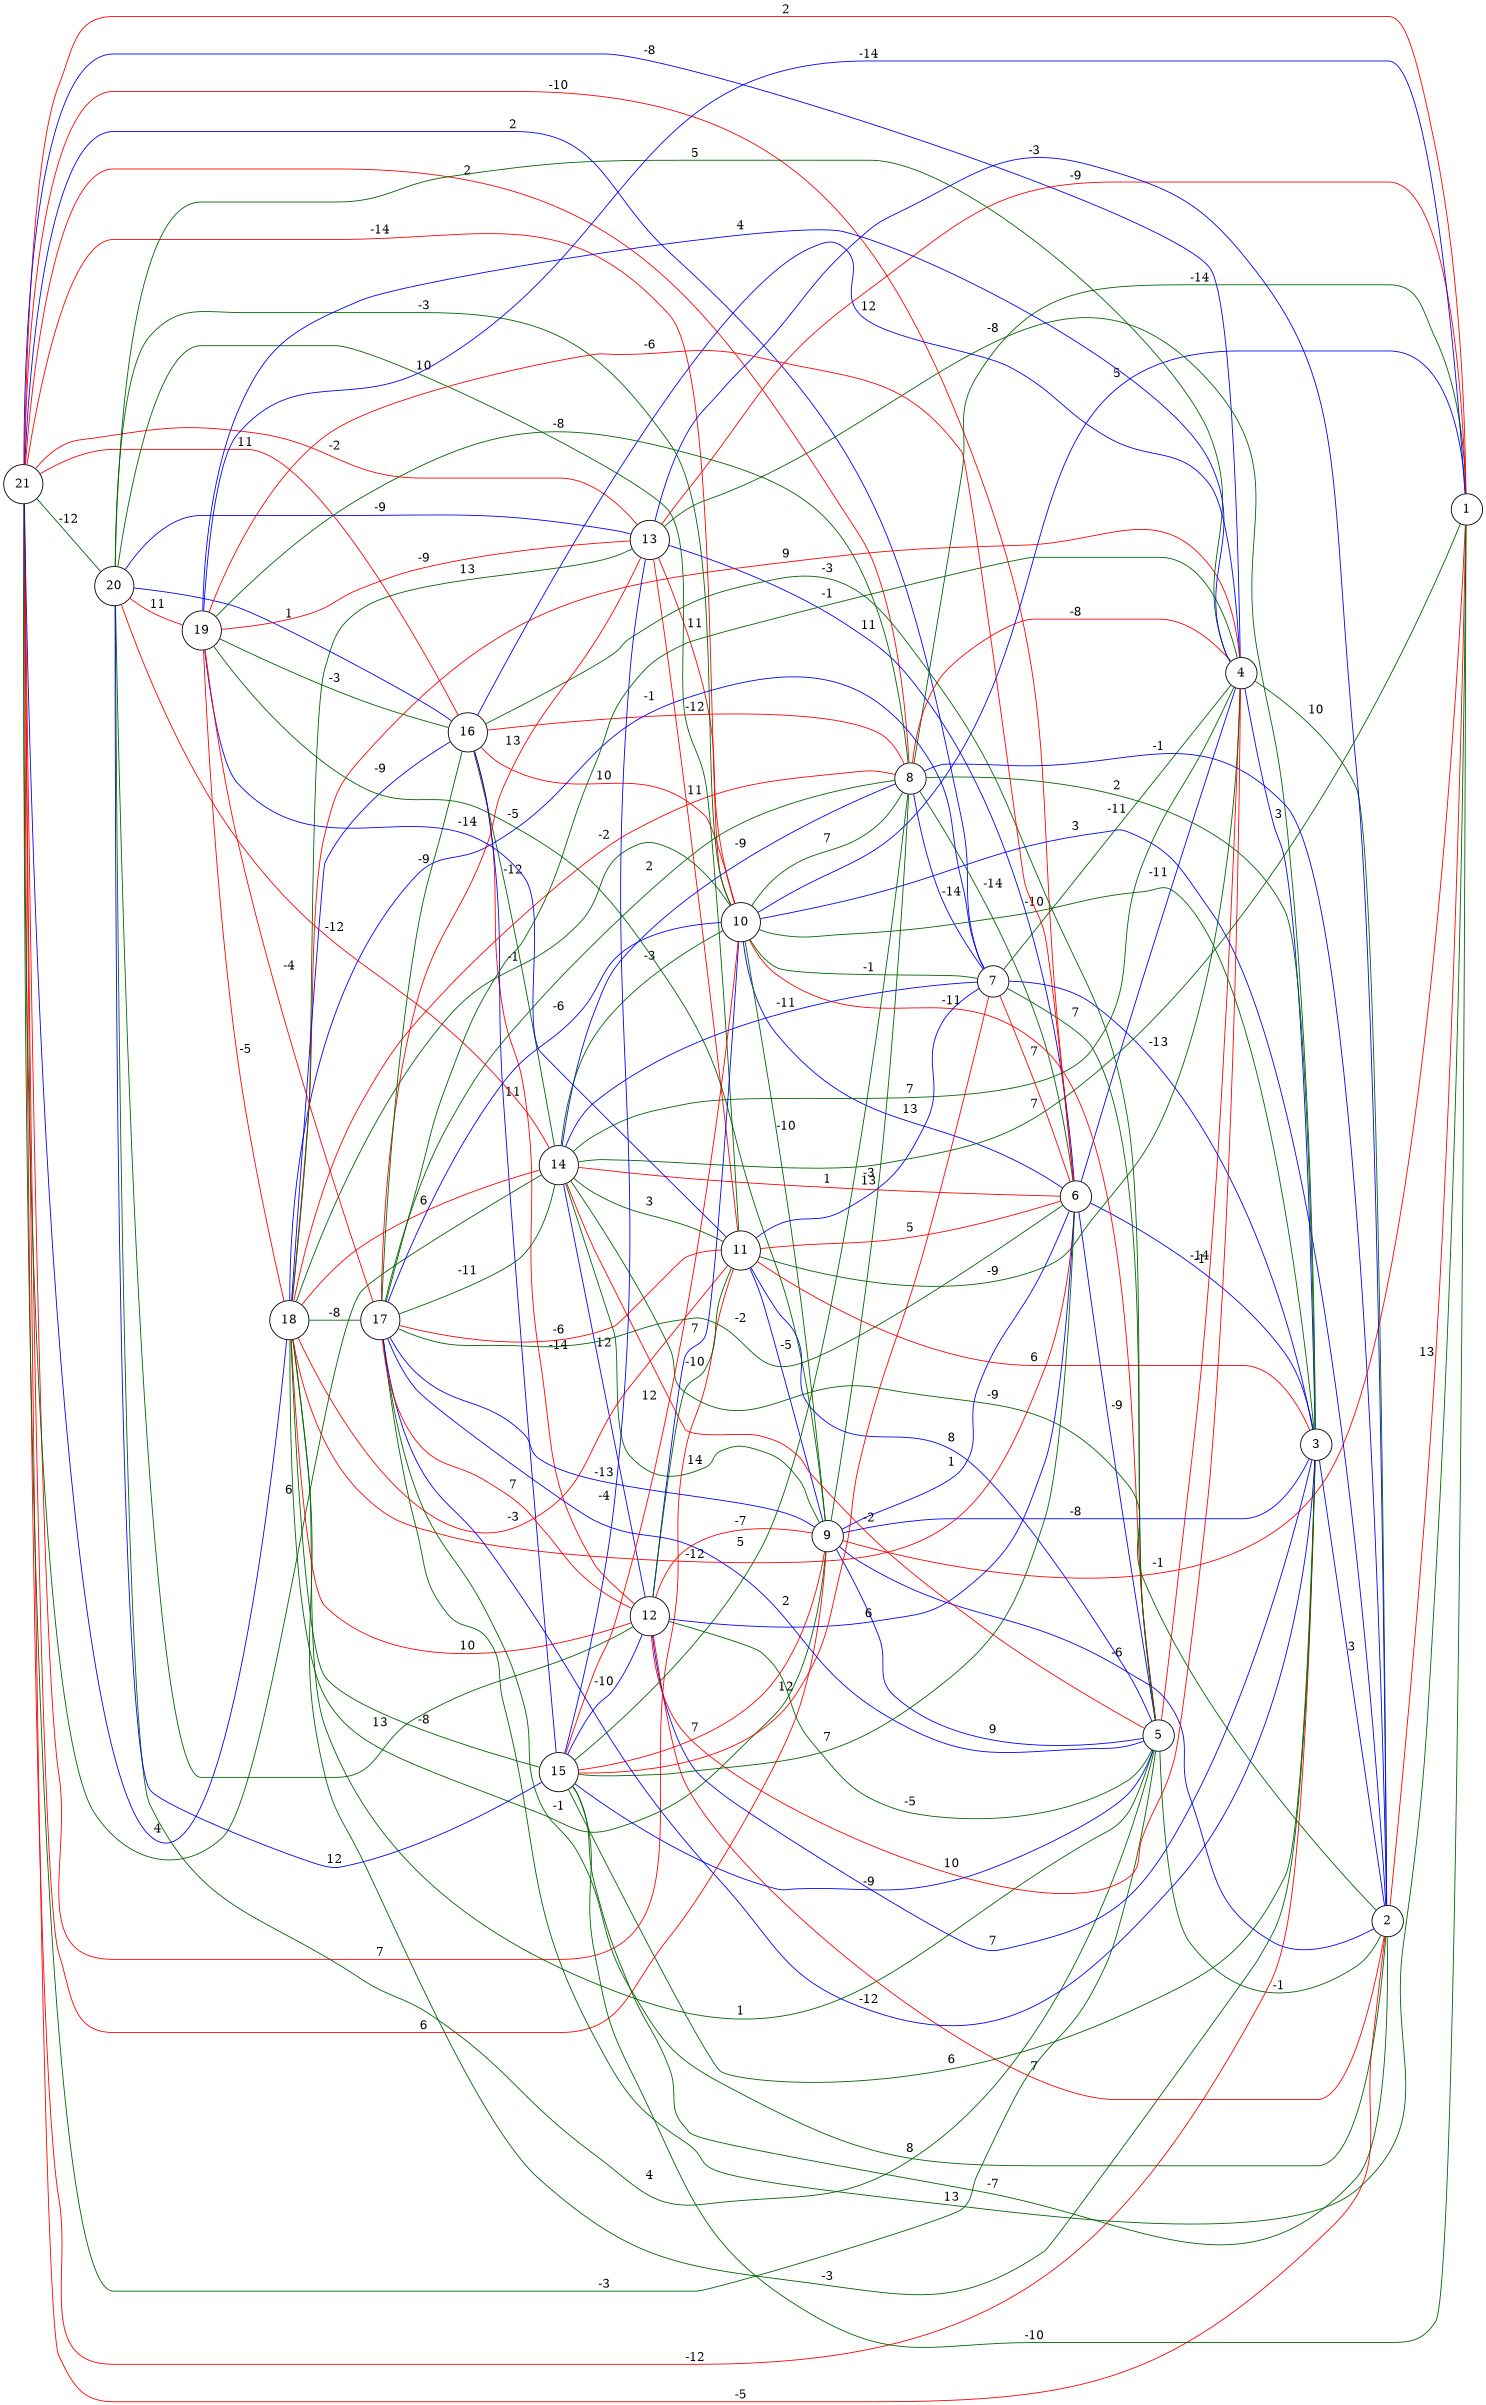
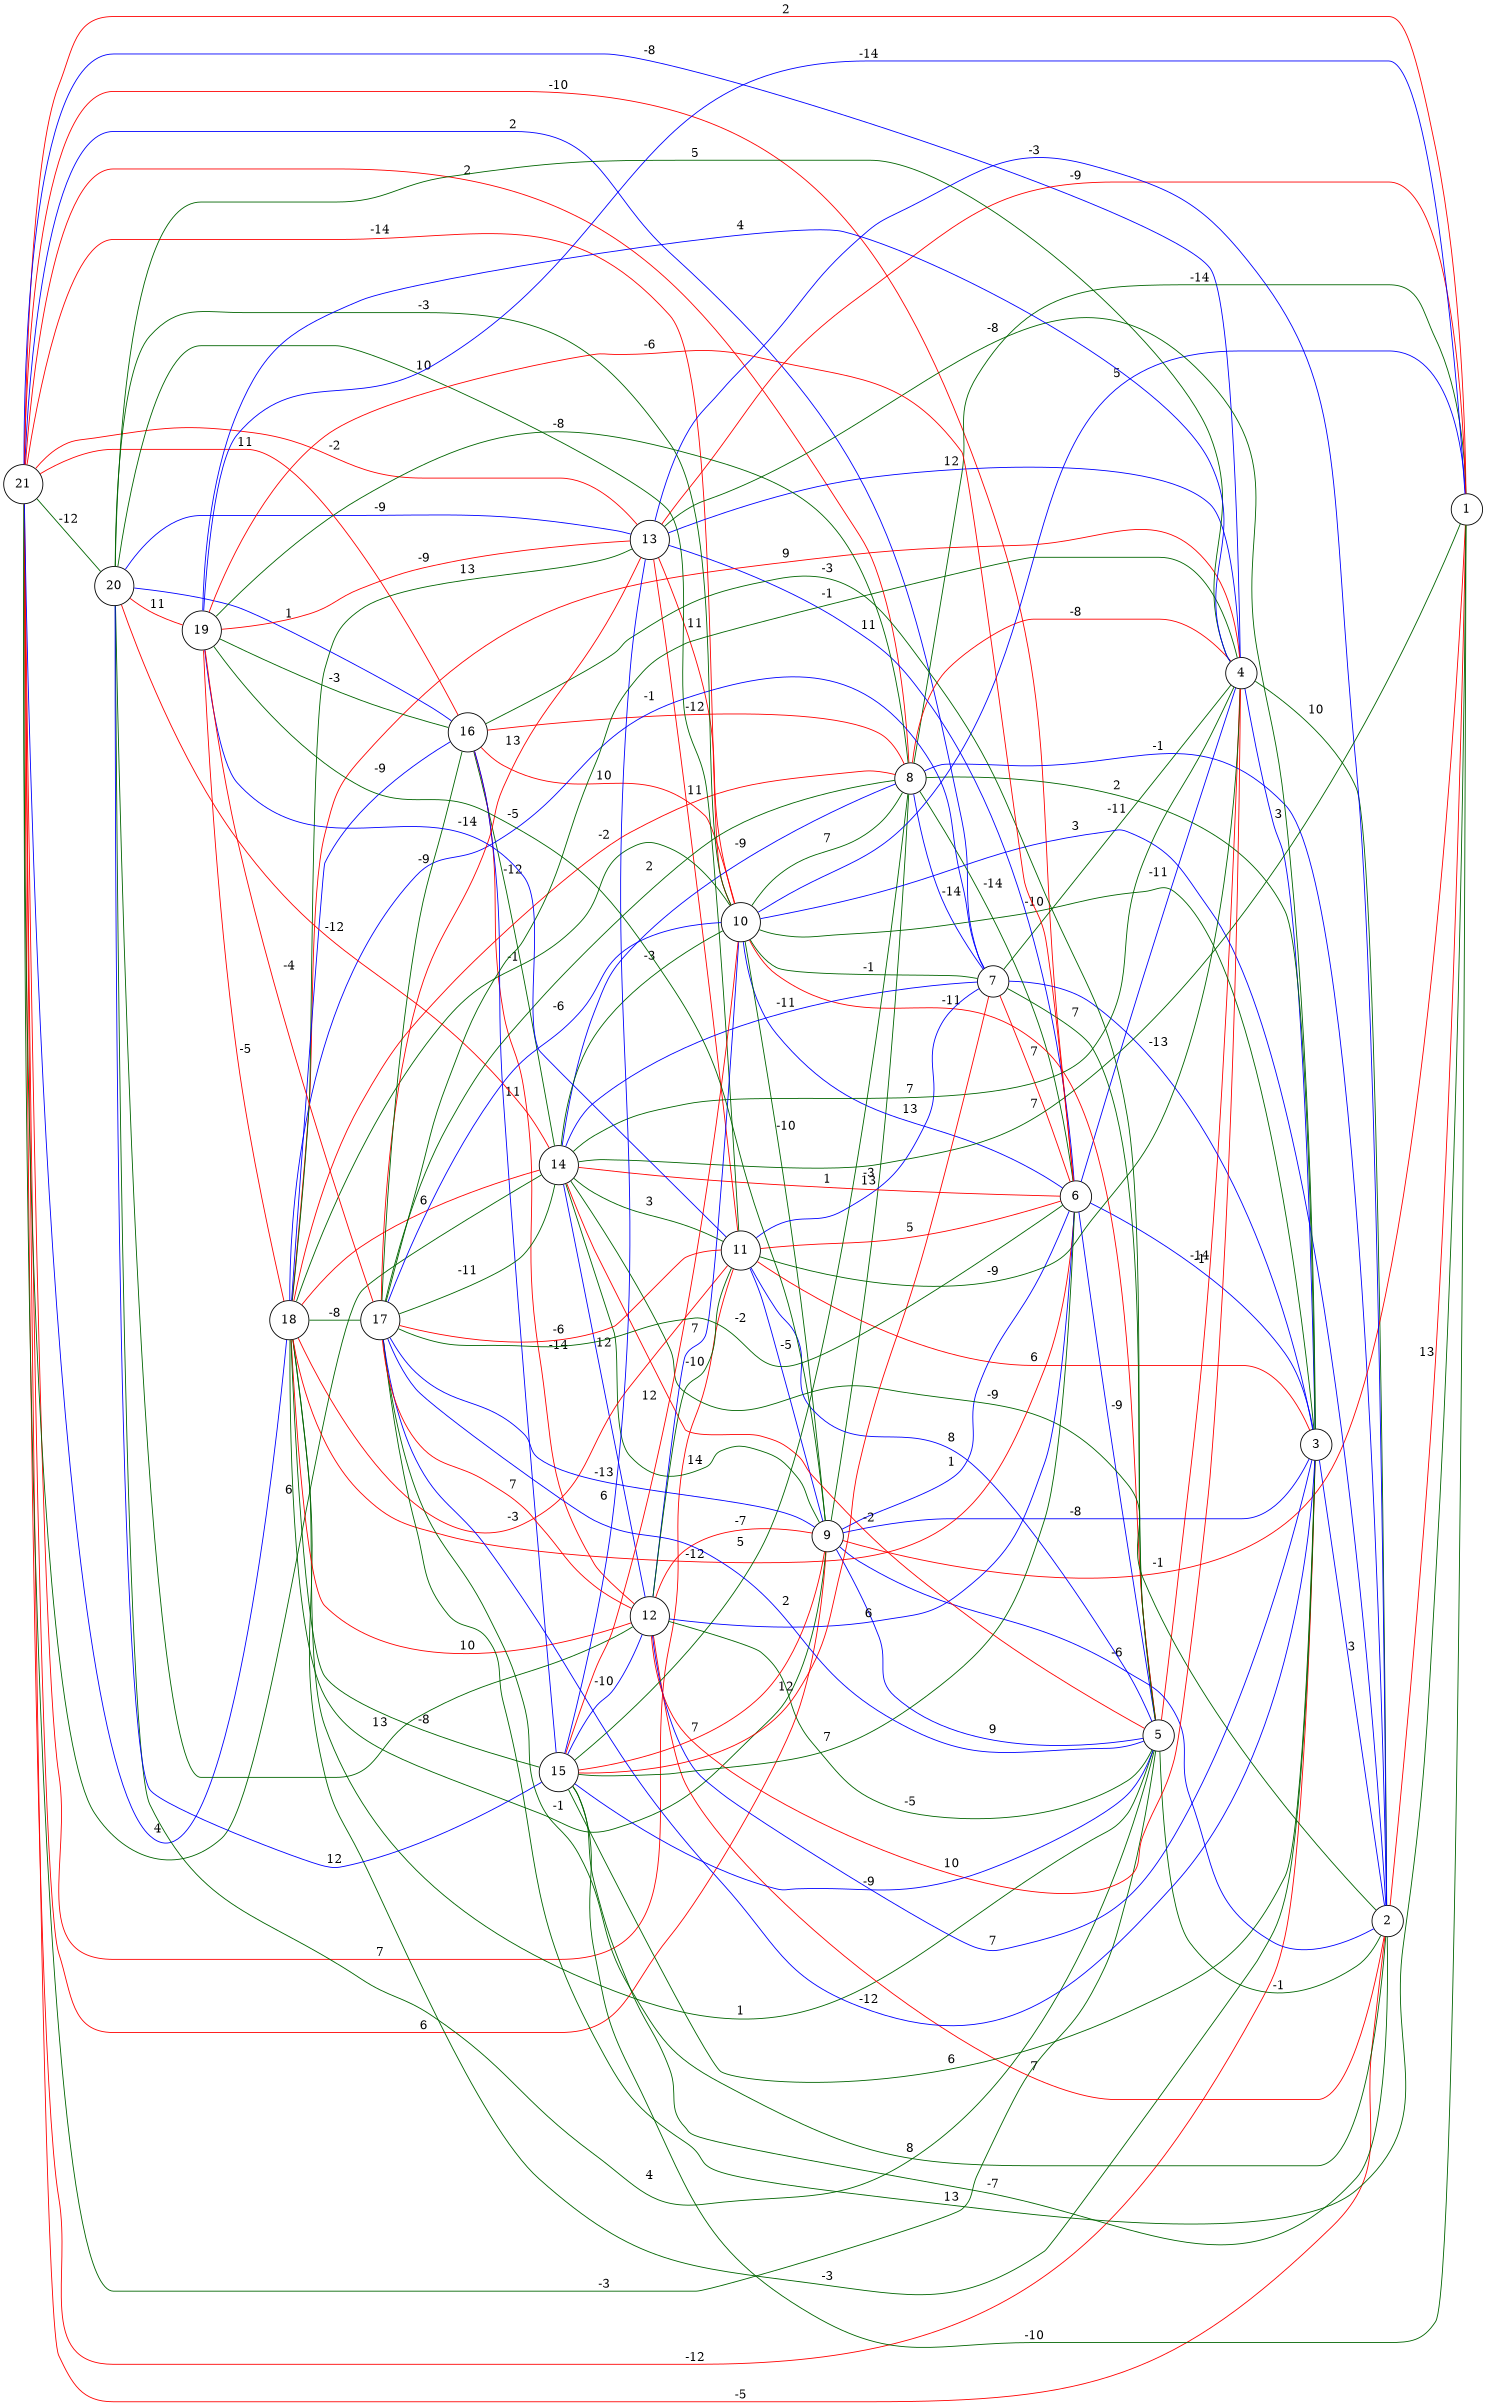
edge "4" -- "16": now "4" -- "13"
edge "13" -- "15": label "-4" -> "6"
